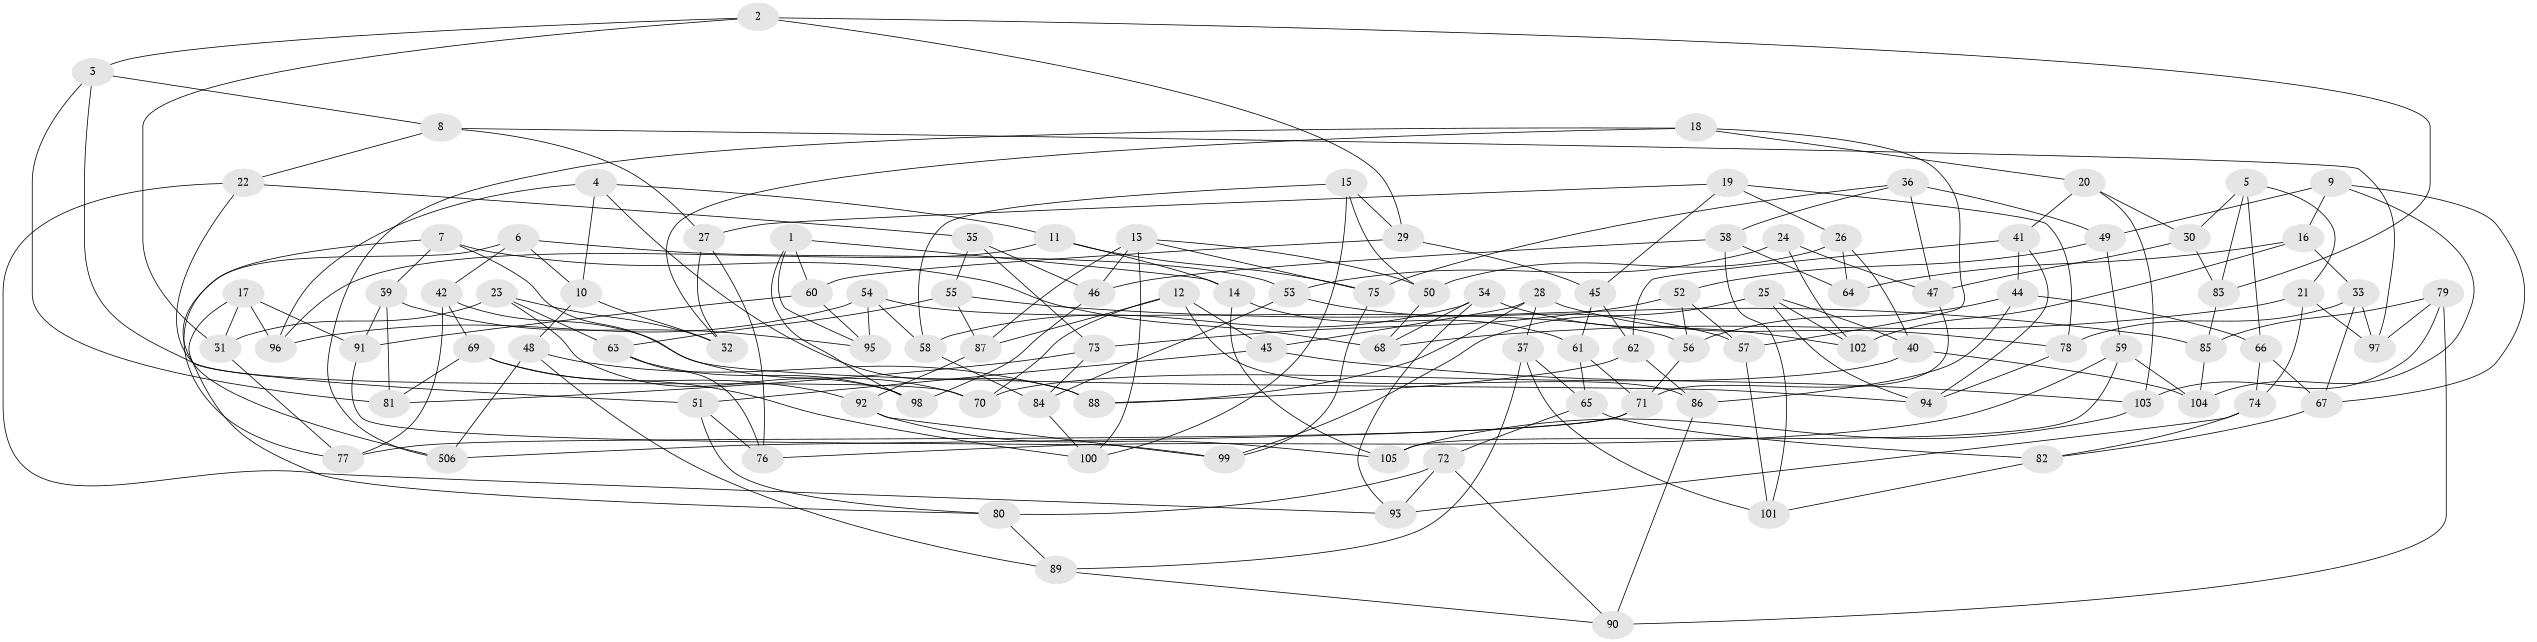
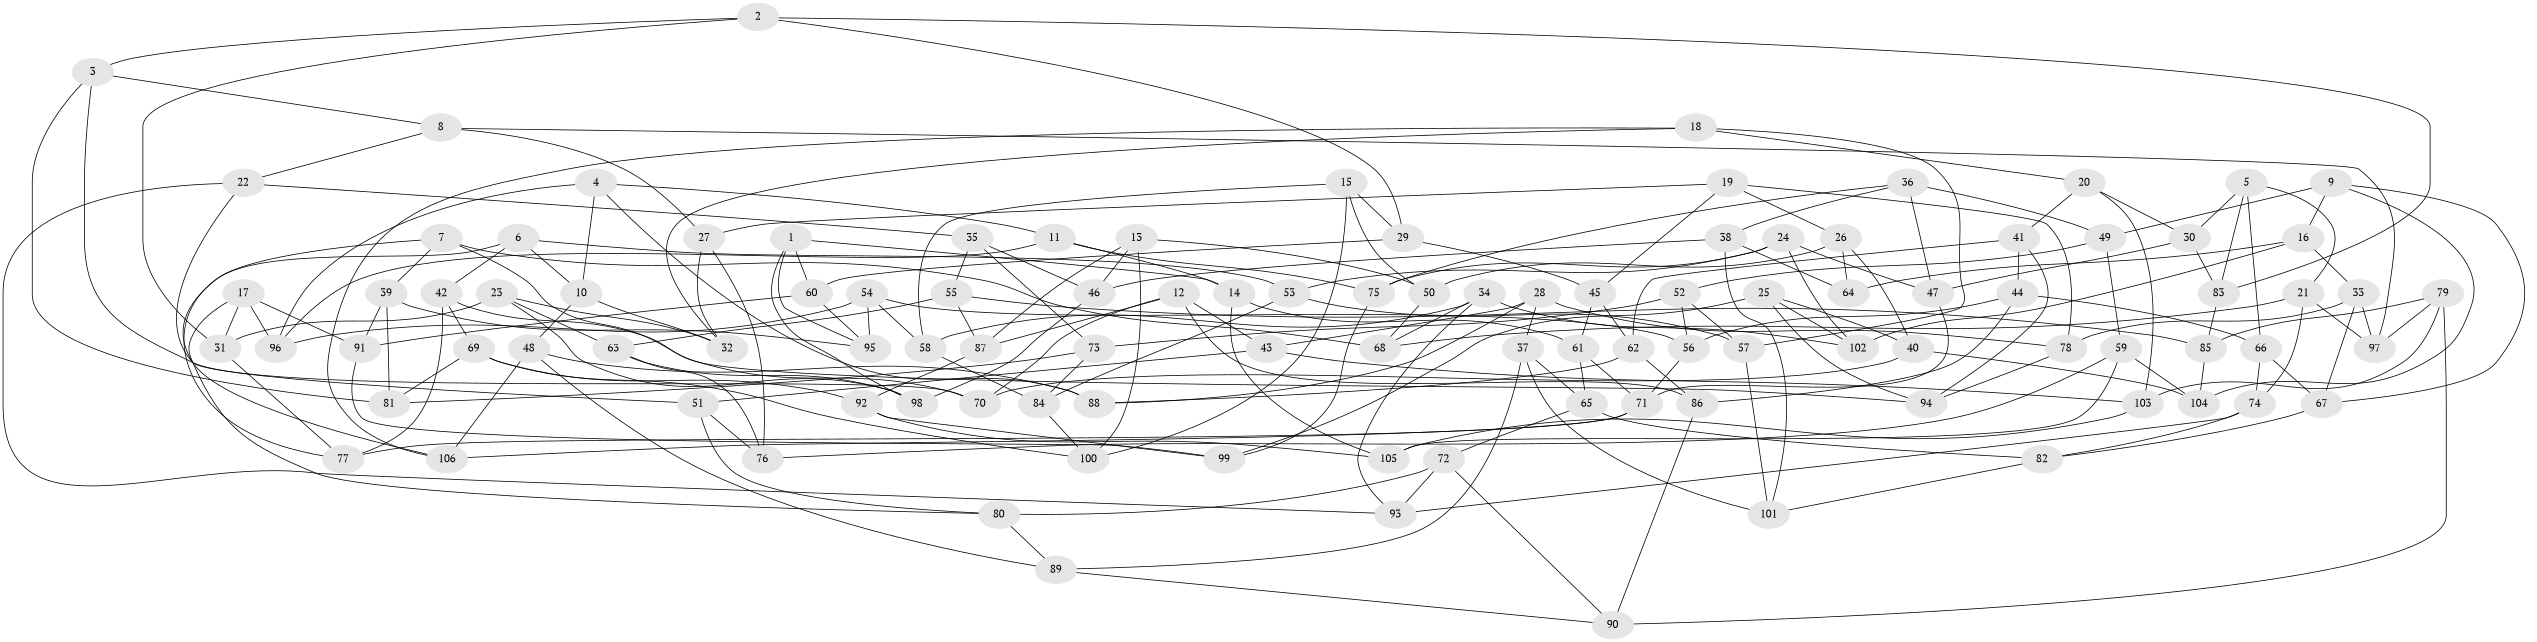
edge "13" -- "75": now "24" -- "75"
node "506": label "506" -> "106"
